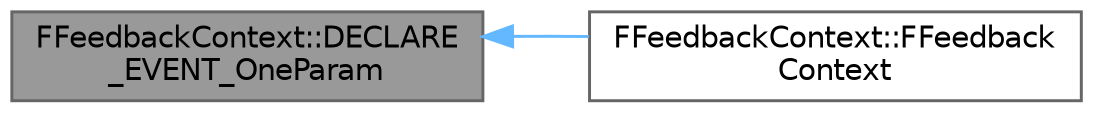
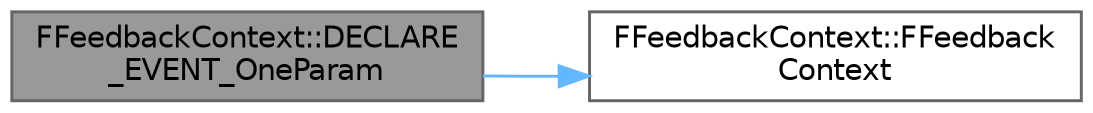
edge "FFeedbackContext::FFeedback Context" -> "FFeedbackContext::DECLARE _EVENT_OneParam": reversed
